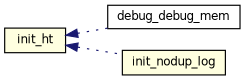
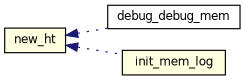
node "init_ht": label "init_ht" -> "new_ht"
node "init_nodup_log": label "init_nodup_log" -> "init_mem_log"
